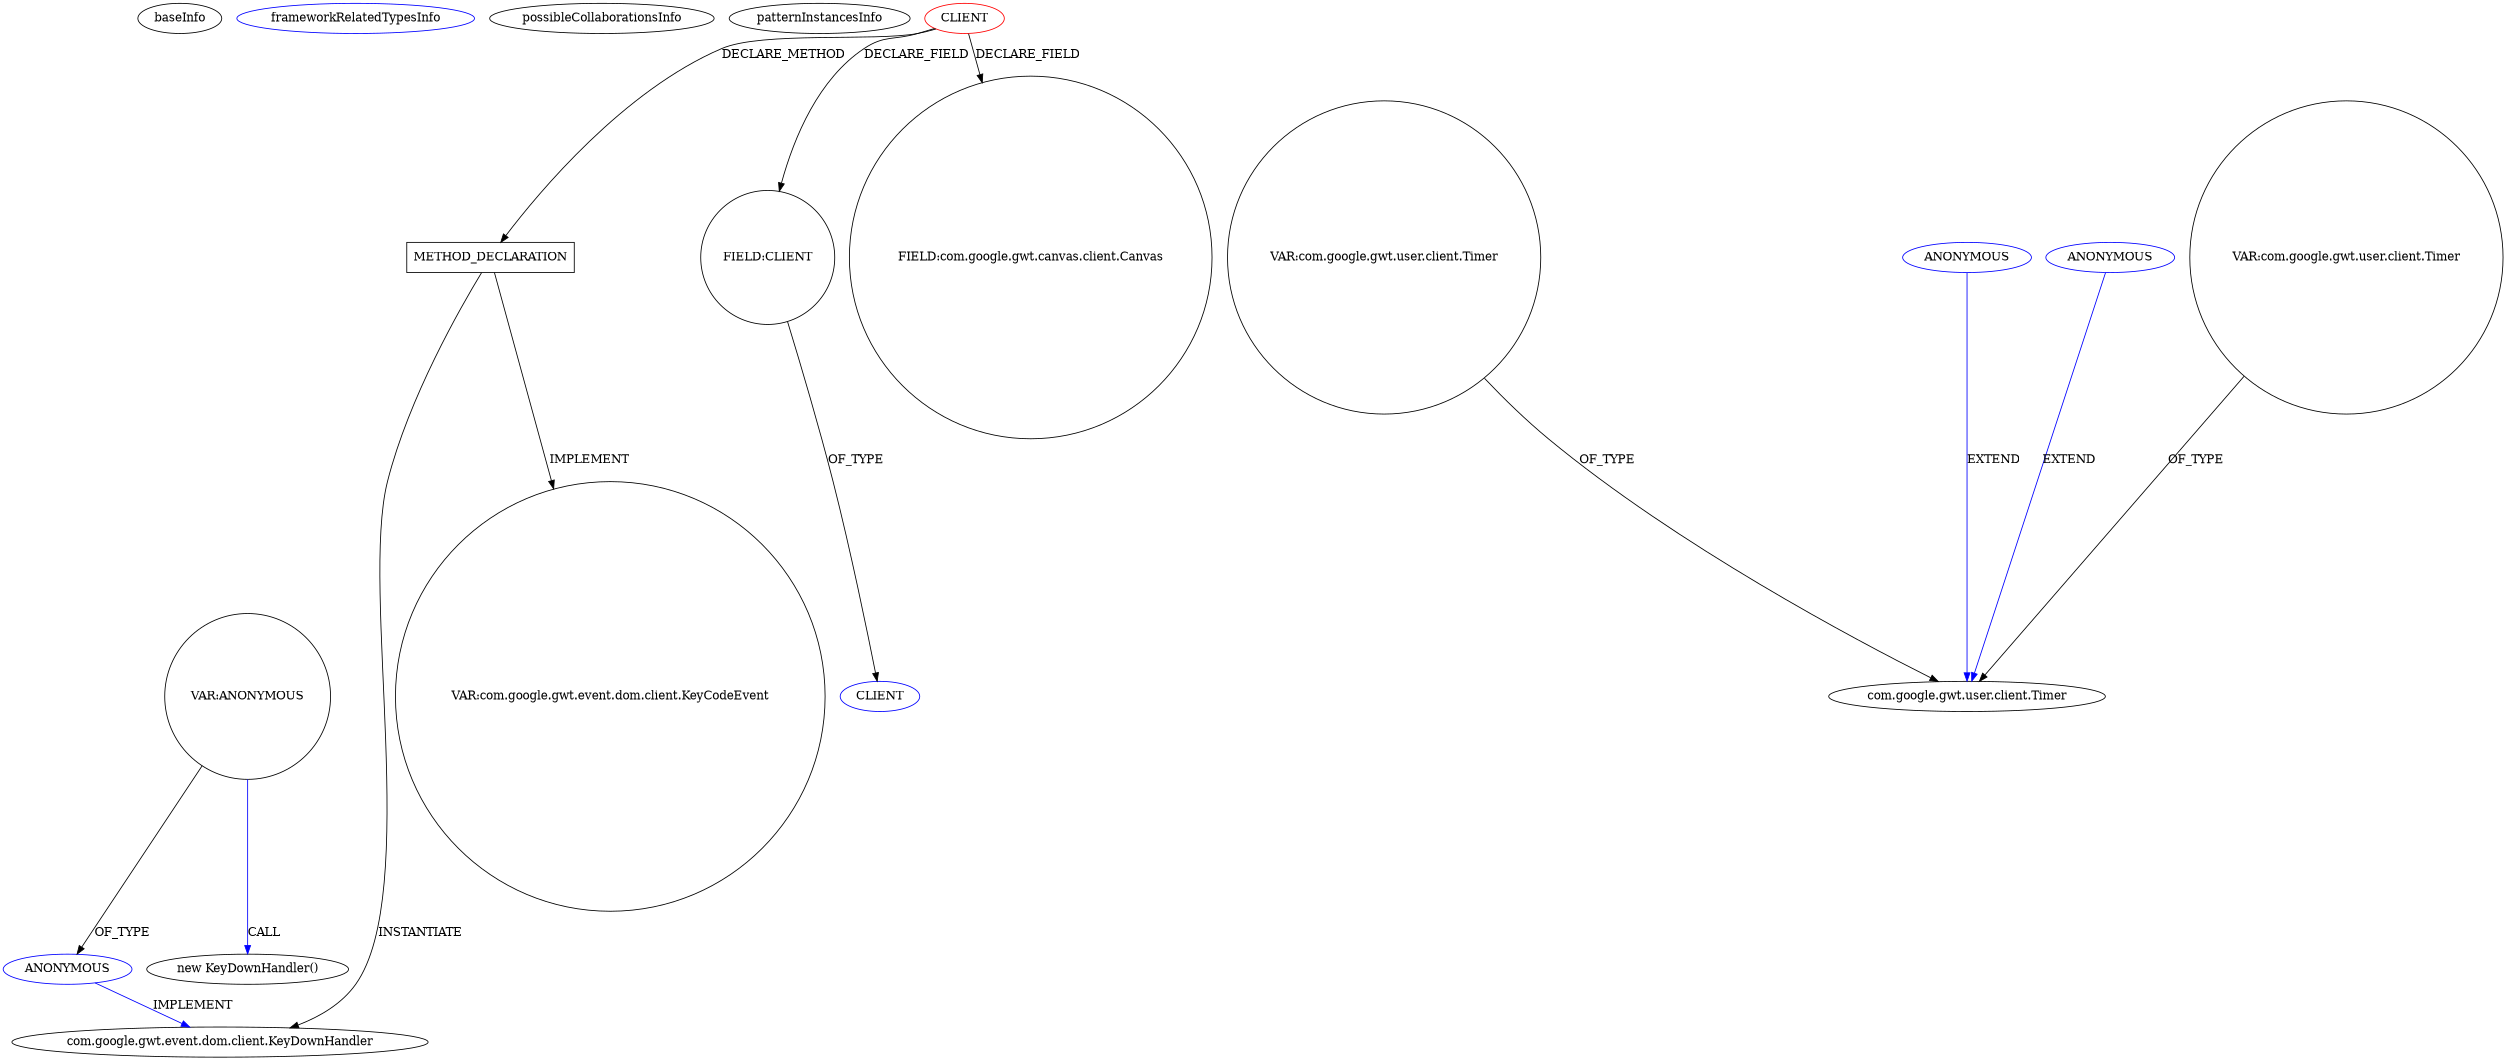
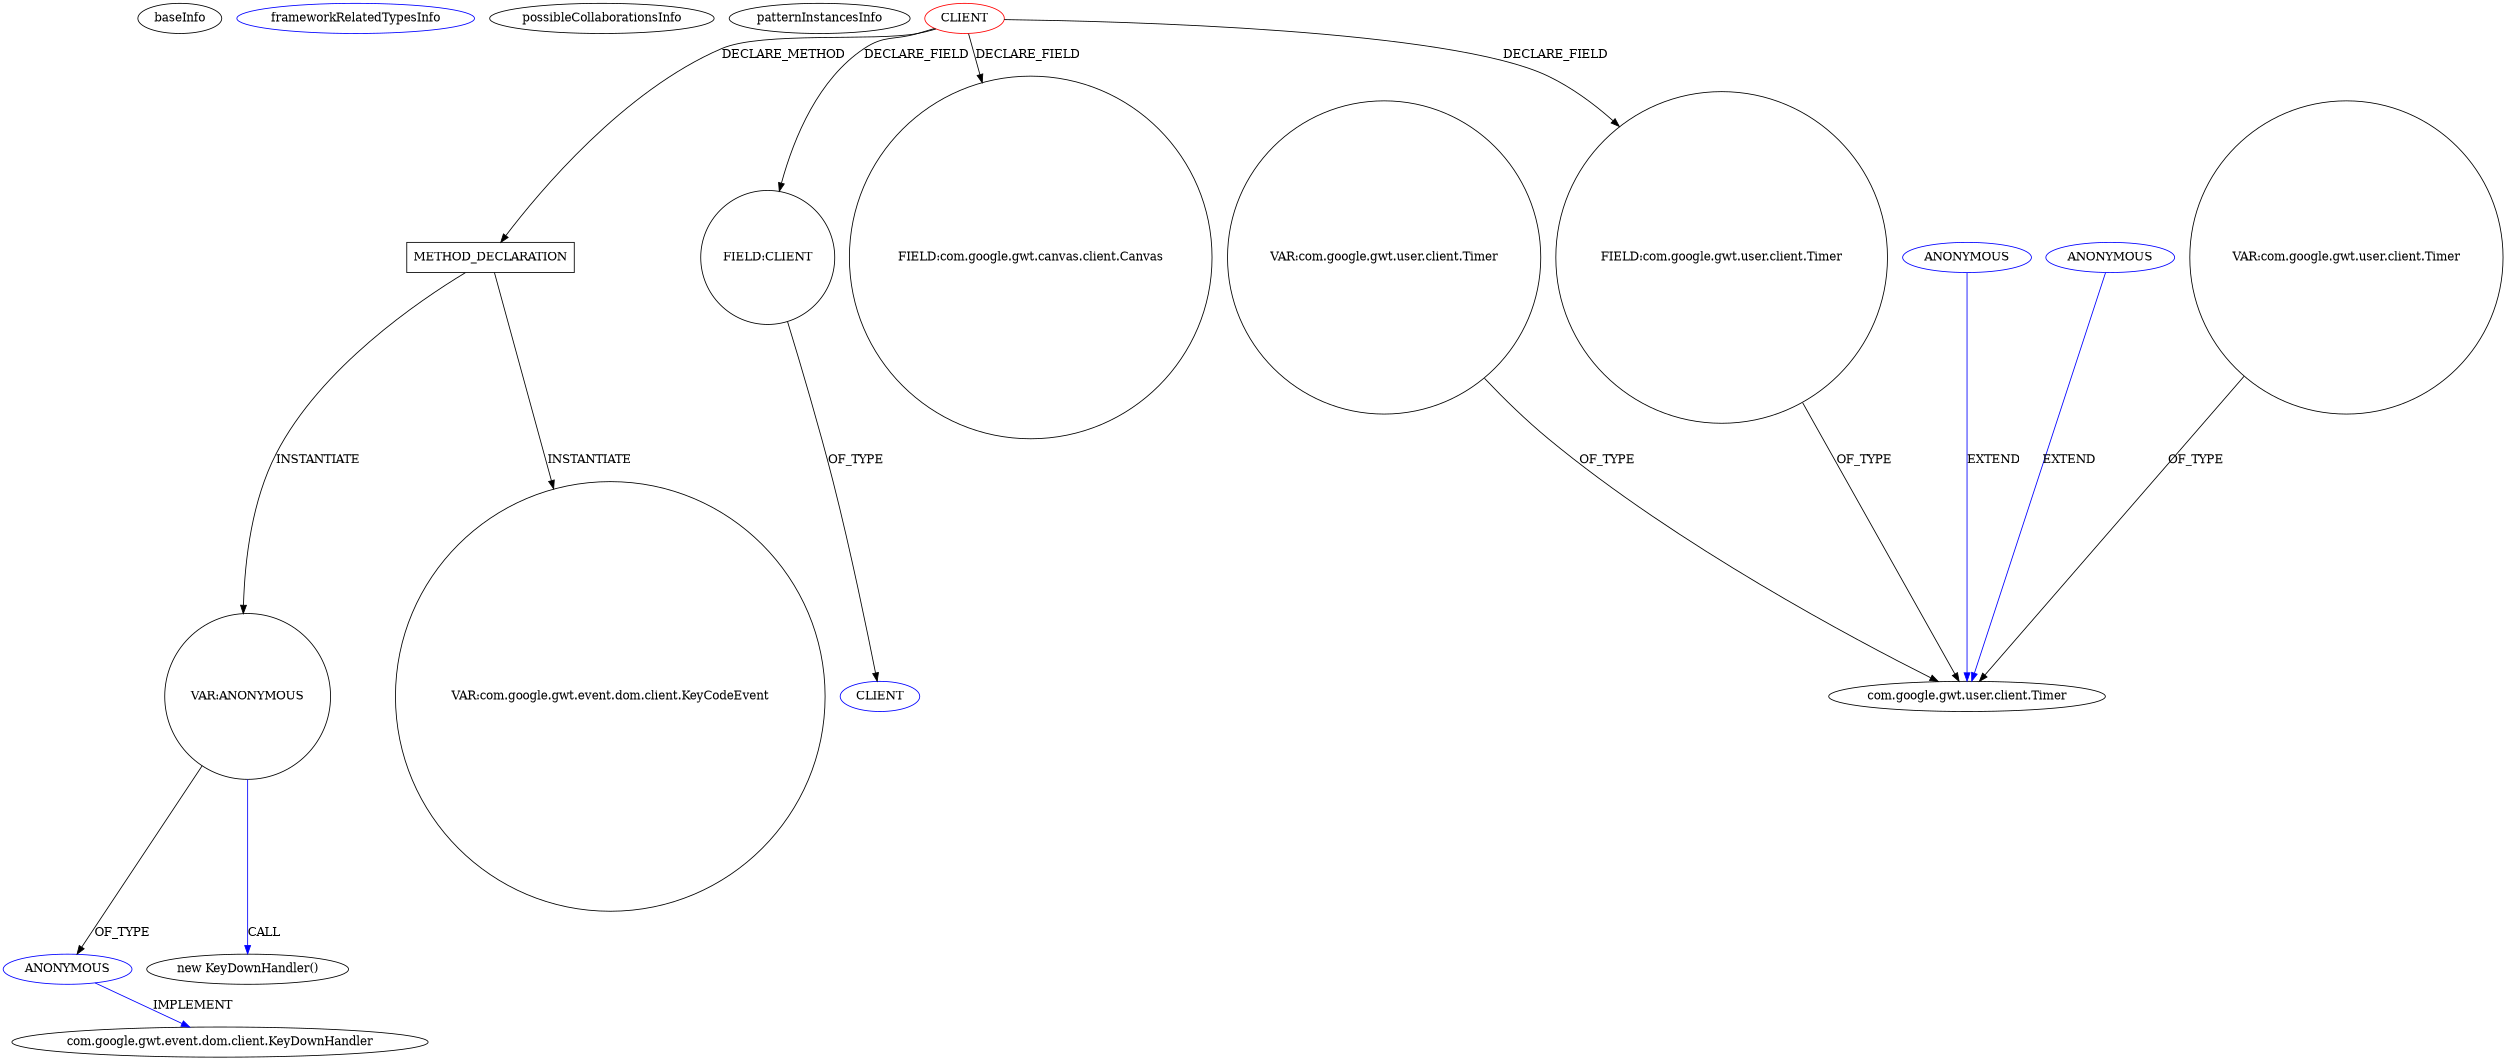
node "FIELD:com.google.gwt.user.client.Timer": added
edge "METHOD_DECLARATION" -> "VAR:com.google.gwt.event.dom.client.KeyCodeEvent": label "IMPLEMENT" -> "INSTANTIATE"
edge "METHOD_DECLARATION" -> "com.google.gwt.event.dom.client.KeyDownHandler": now "METHOD_DECLARATION" -> "VAR:ANONYMOUS"
